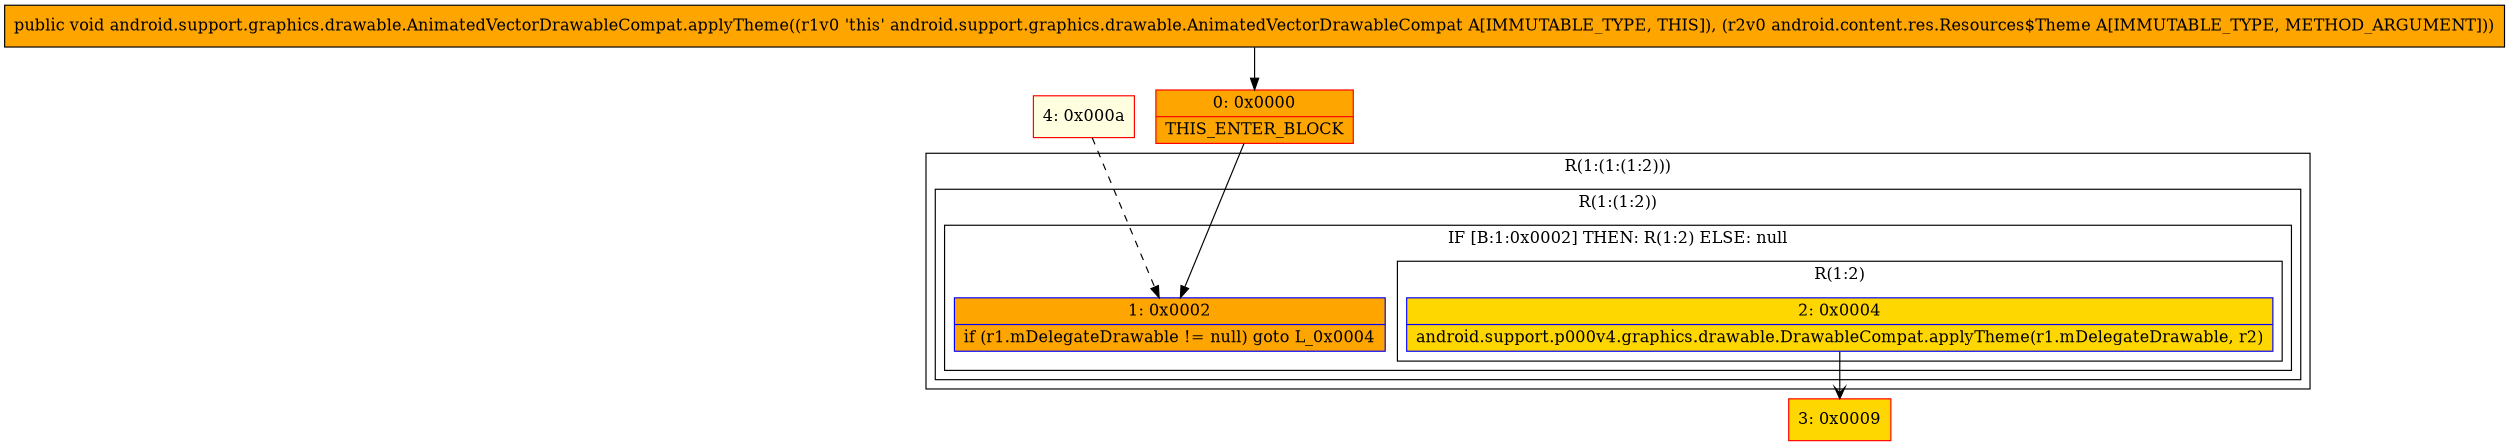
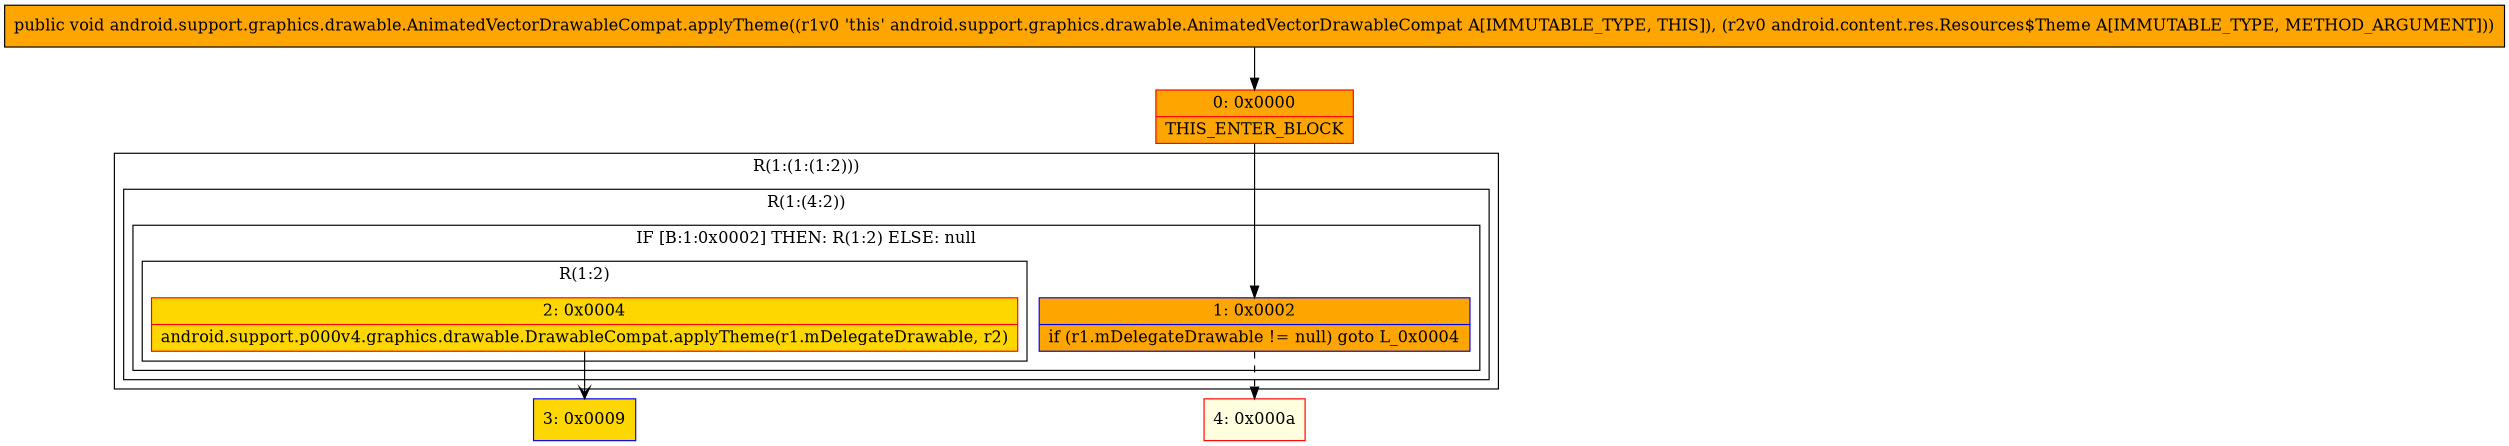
cluster "R(1:(1:2))": label "R(1:(1:2))" -> "R(1:(4:2))"
edge "4: 0x000a" -> "1: 0x0002": reversed
node "2: 0x0004": color blue -> red
node "3: 0x0009": color red -> blue
